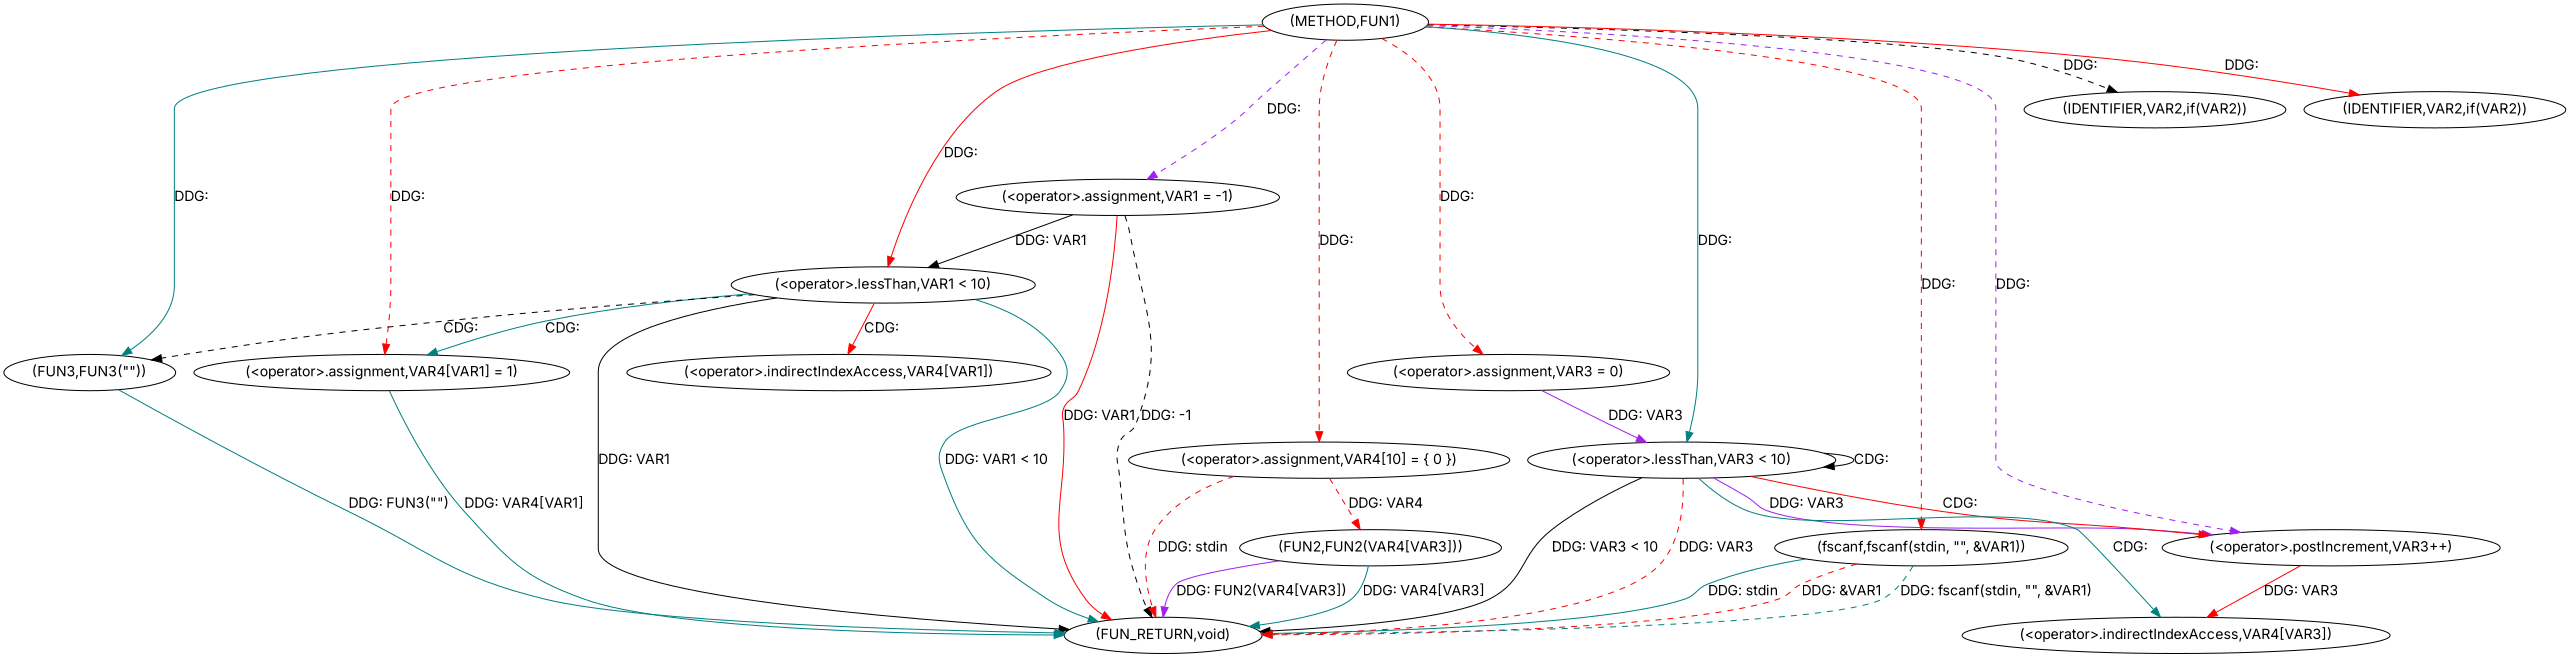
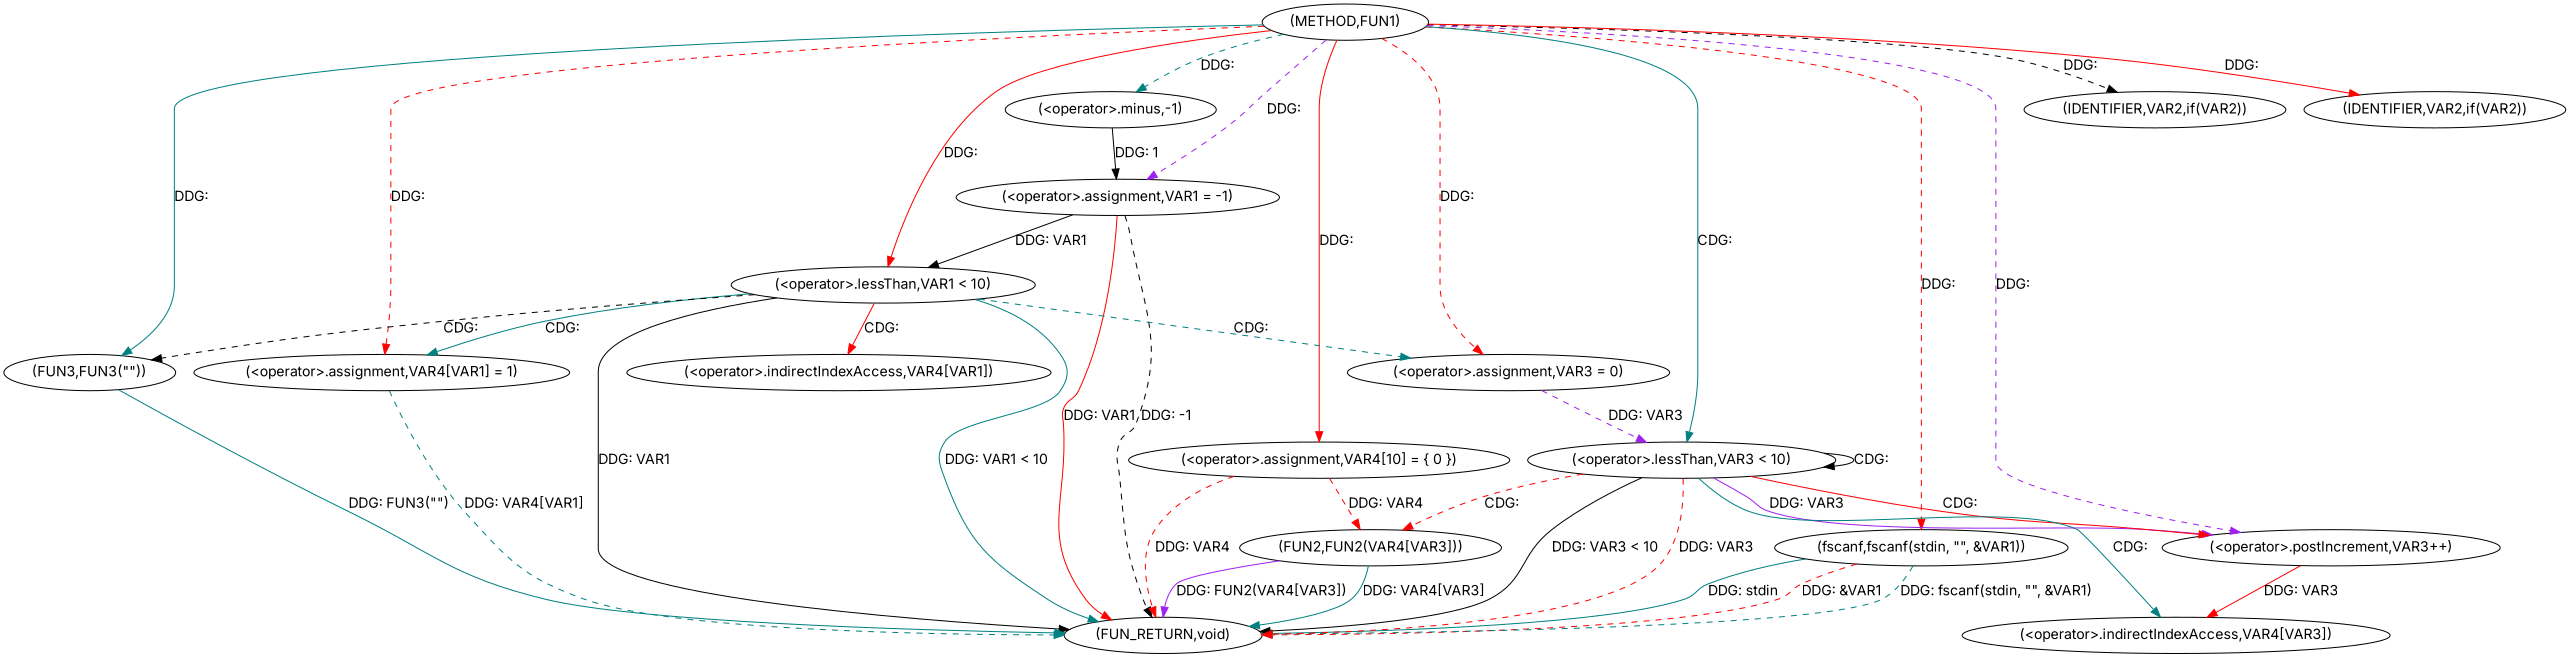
node "(<operator>.minus,-1)": added
edge "(METHOD,FUN1)" -> "(<operator>.assignment,VAR4[10] = { 0 })": style dashed -> solid
edge "(METHOD,FUN1)" -> "(<operator>.lessThan,VAR3 < 10)": label "DDG: " -> "CDG: "
edge "(<operator>.lessThan,VAR1 < 10)" -> "(<operator>.assignment,VAR3 = 0)": added, label "CDG:"
edge "(<operator>.assignment,VAR3 = 0)" -> "(<operator>.lessThan,VAR3 < 10)": style solid -> dashed
edge "(<operator>.lessThan,VAR3 < 10)" -> "(FUN2,FUN2(VAR4[VAR3]))": added, label "CDG:"
edge "(<operator>.assignment,VAR4[10] = { 0 })" -> "(FUN_RETURN,void)": label "DDG: stdin" -> "DDG: VAR4"
edge "(<operator>.assignment,VAR4[VAR1] = 1)" -> "(FUN_RETURN,void)": style solid -> dashed
